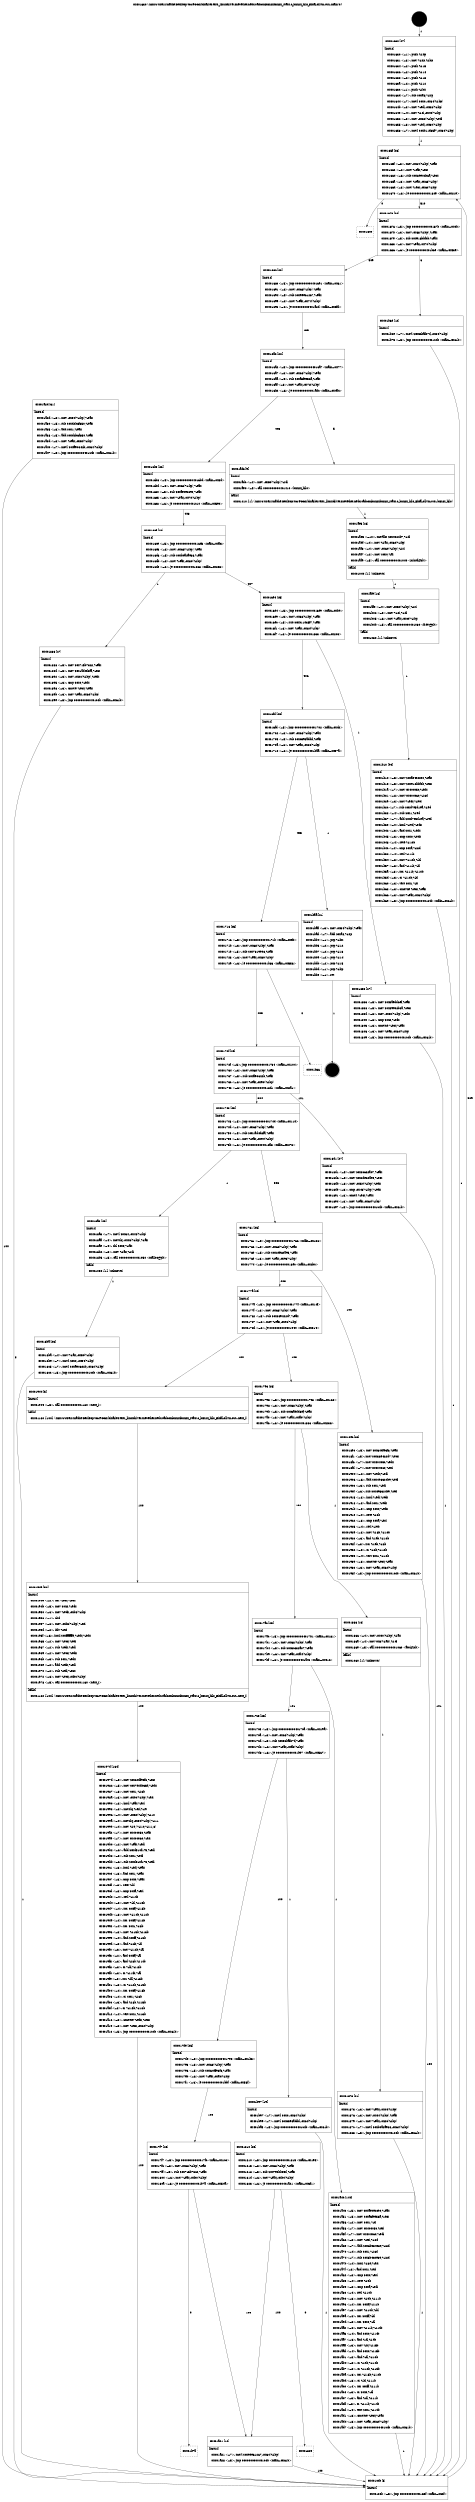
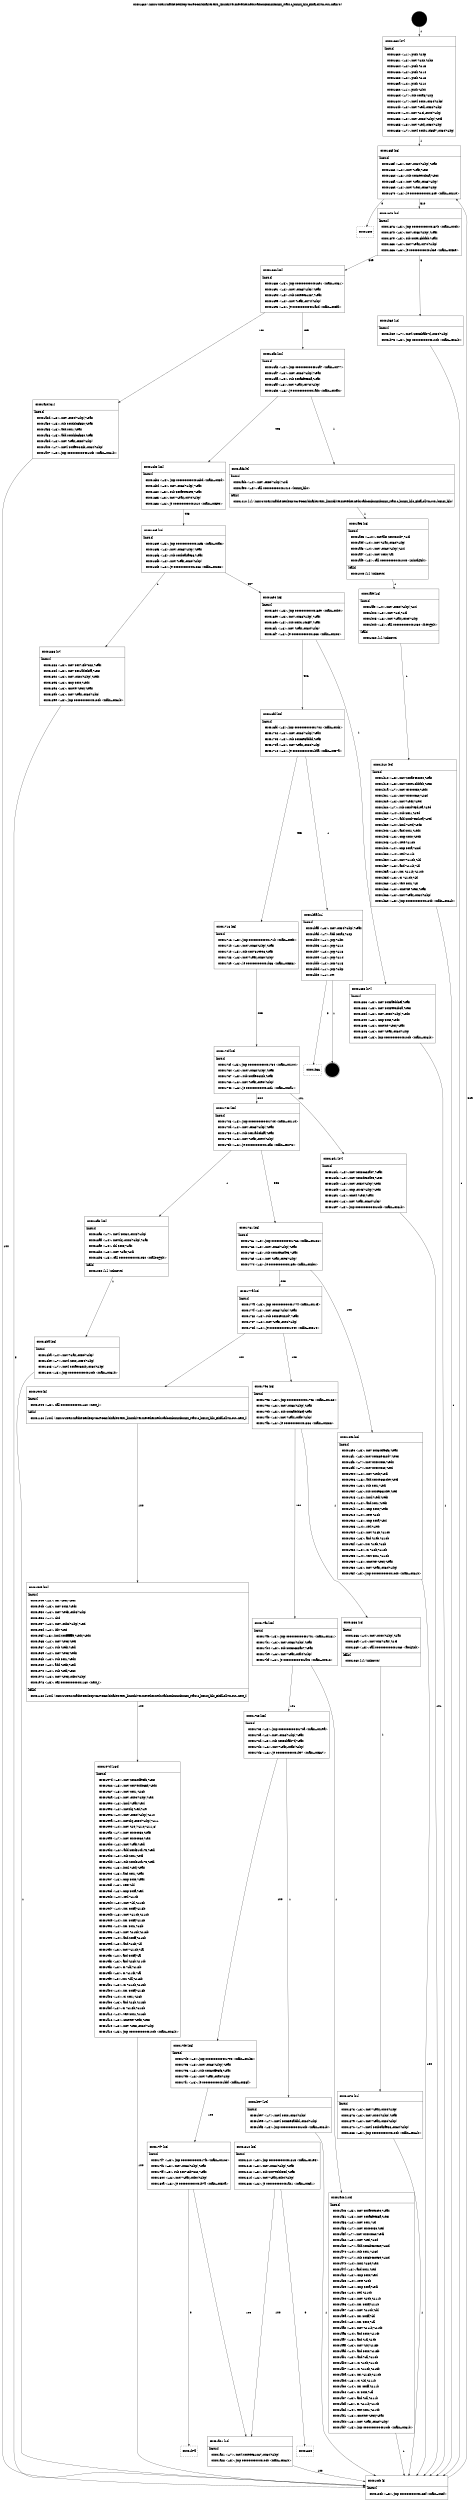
edge "0x40168c [22]" -> "0x401a2d [31]": added, label "100"
edge "0x4016a2 [22]" -> "0x401adc [9]": label " 5" -> " 1"
edge "0x401716 [25]" -> "0x401b86": now "0x401baa [21]" -> "0x401b86"
